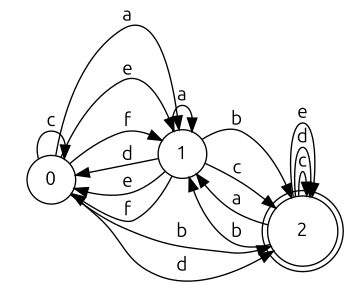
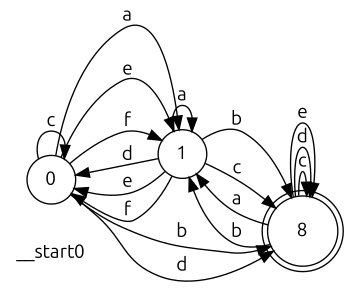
node "2": label "2" -> "8"
node "__start0": added
